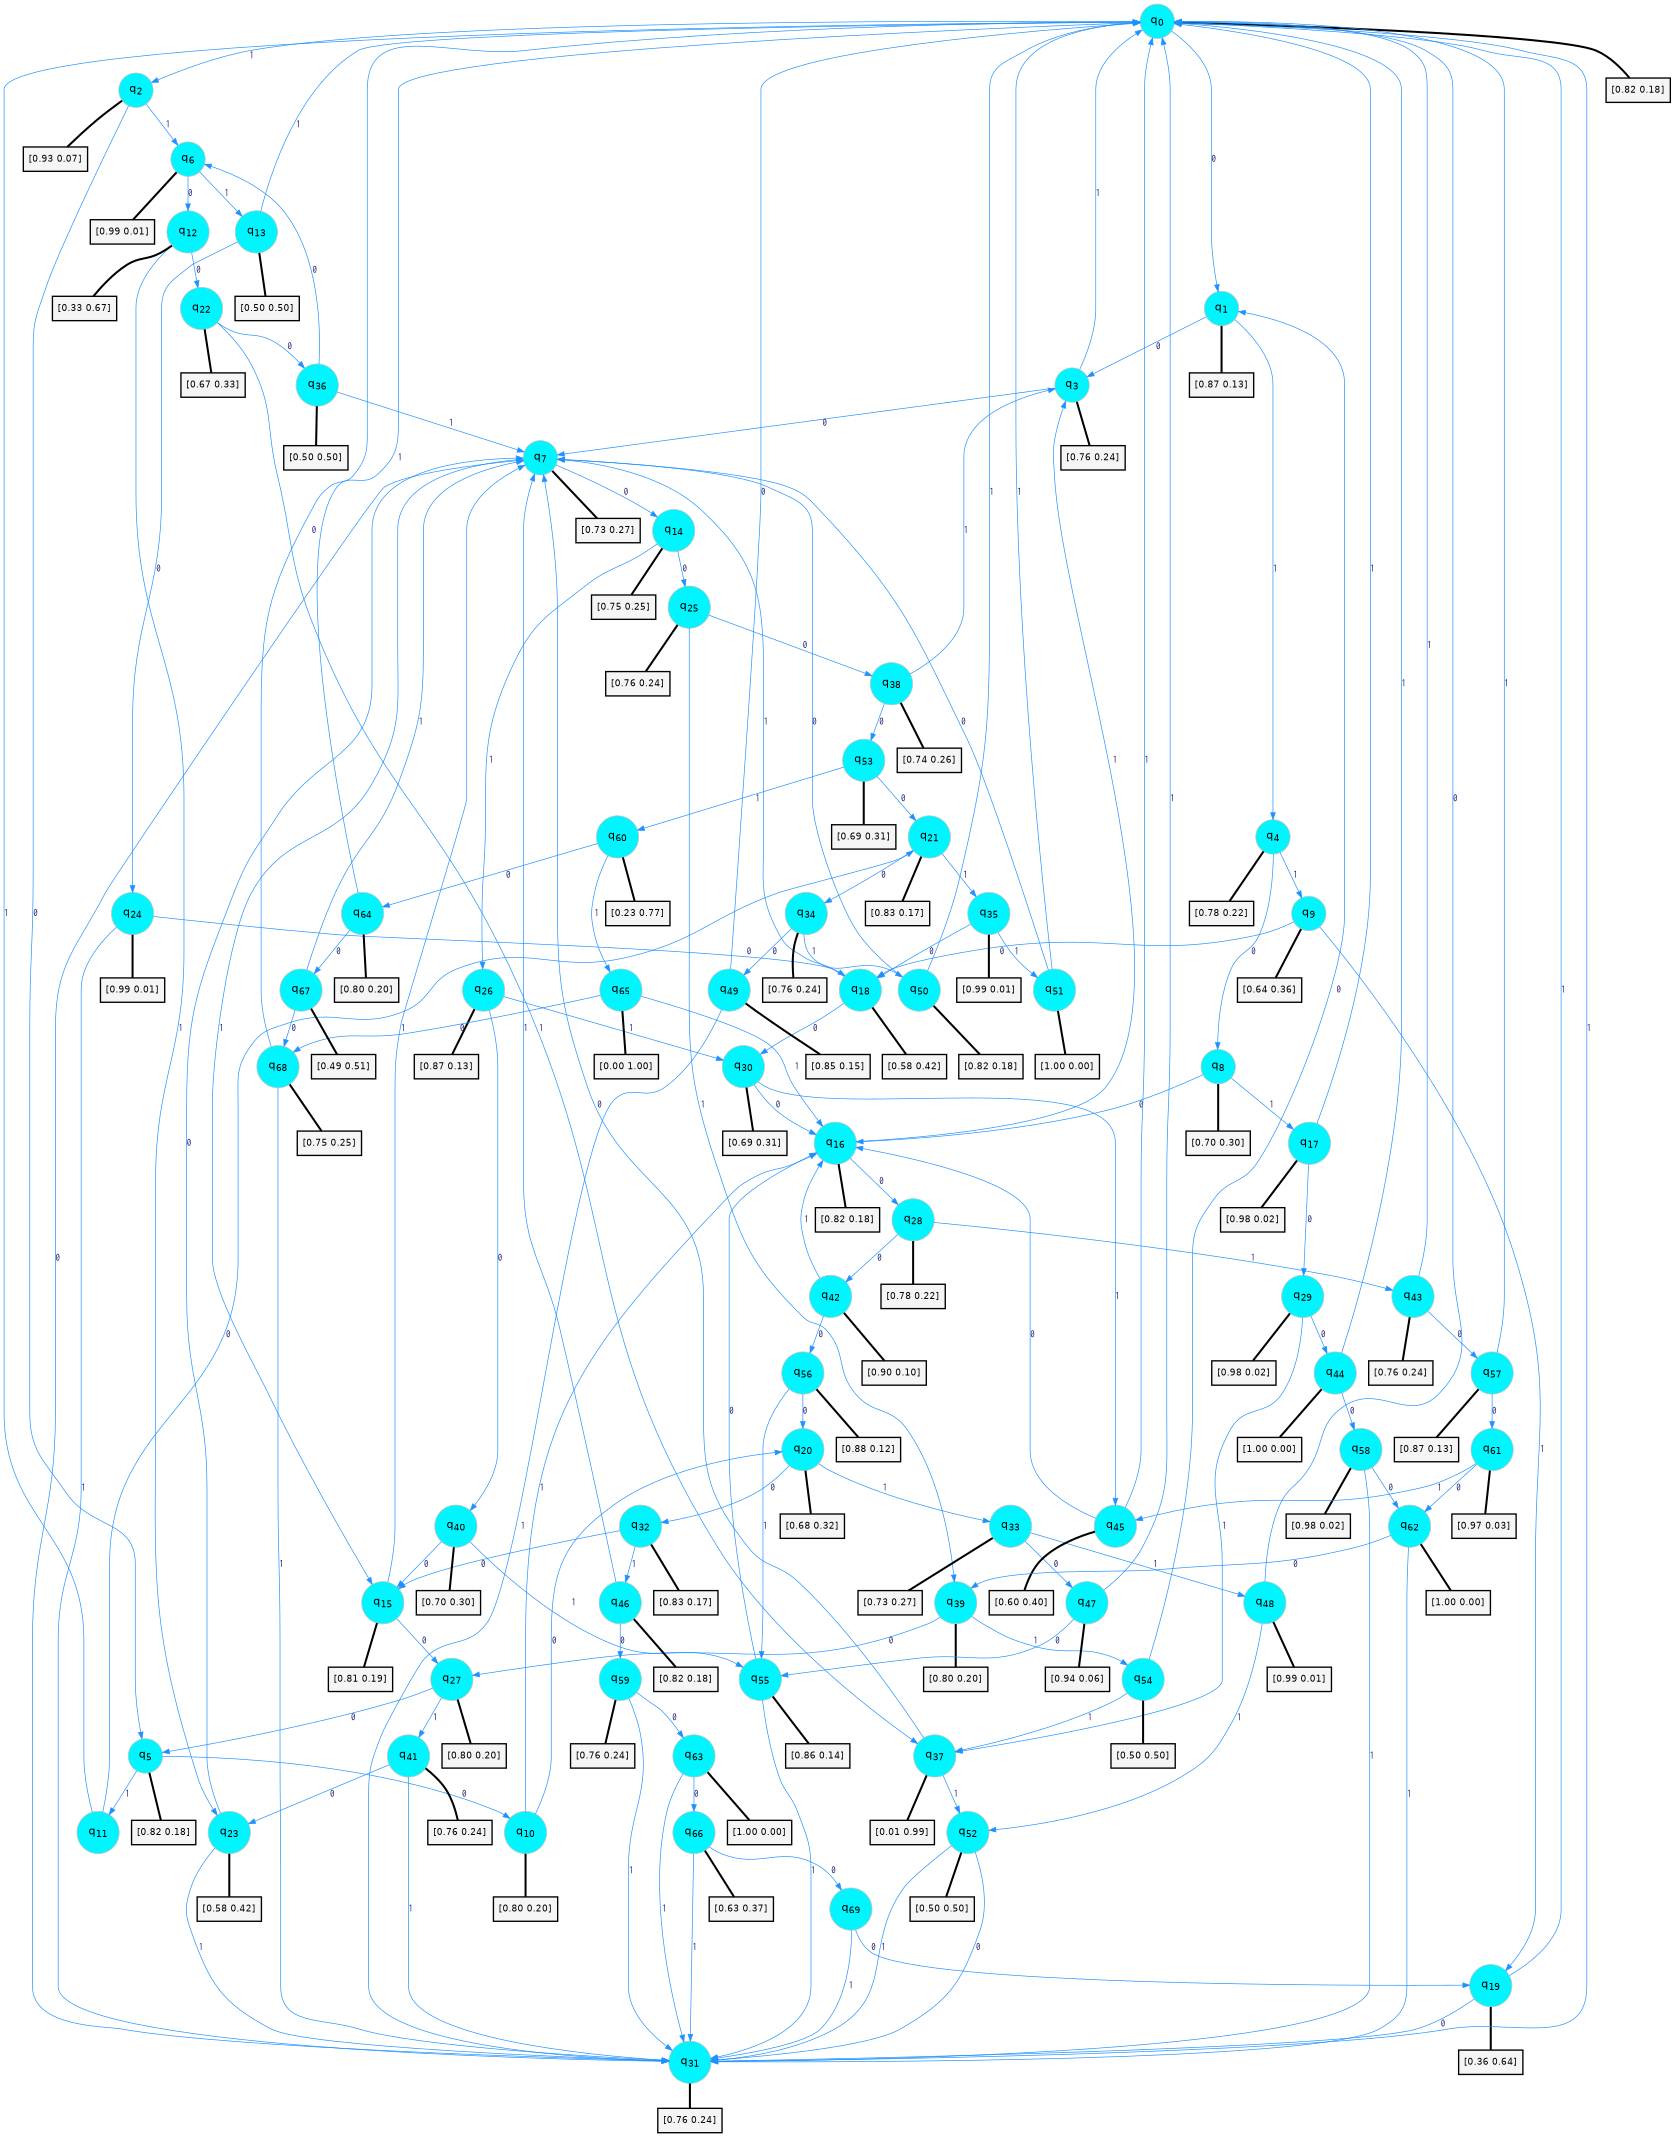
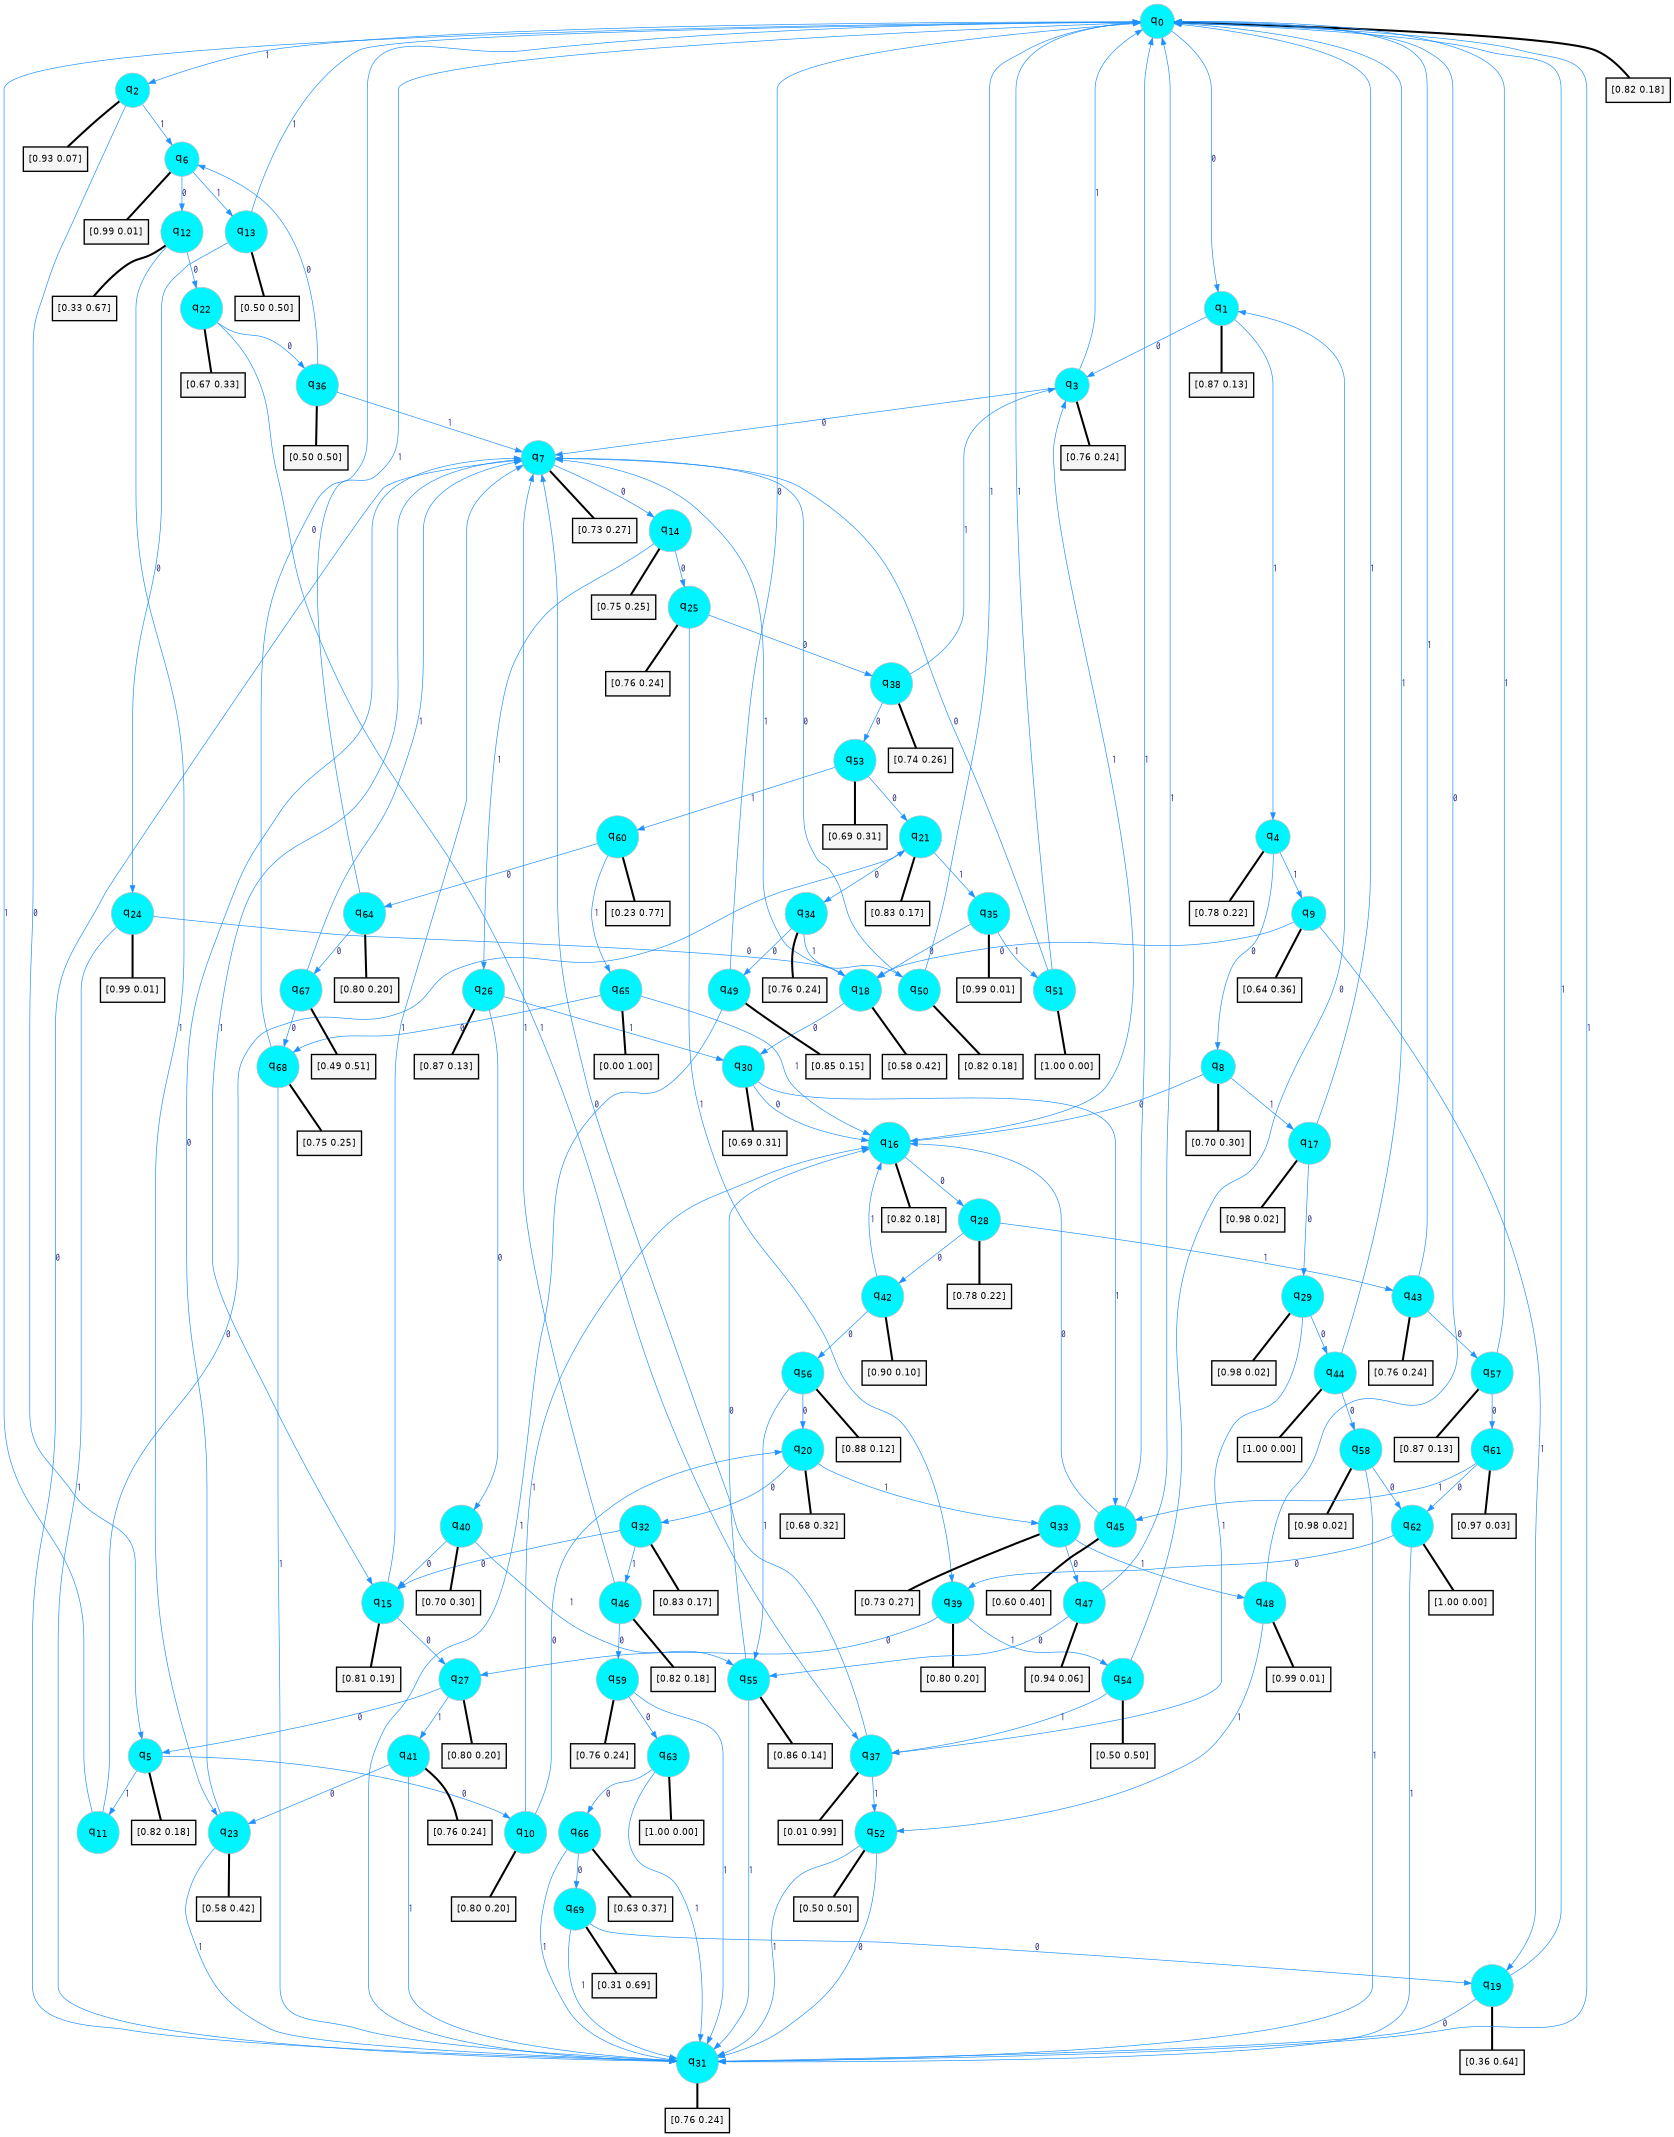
node "[0.31 0.69]": added
